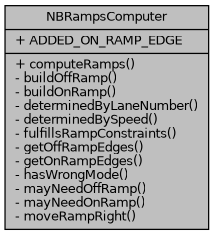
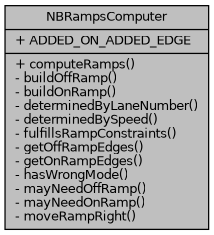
node "NBRampsComputer": text "+ ADDED_ON_RAMP_EDGE" -> "+ ADDED_ON_ADDED_EDGE"
